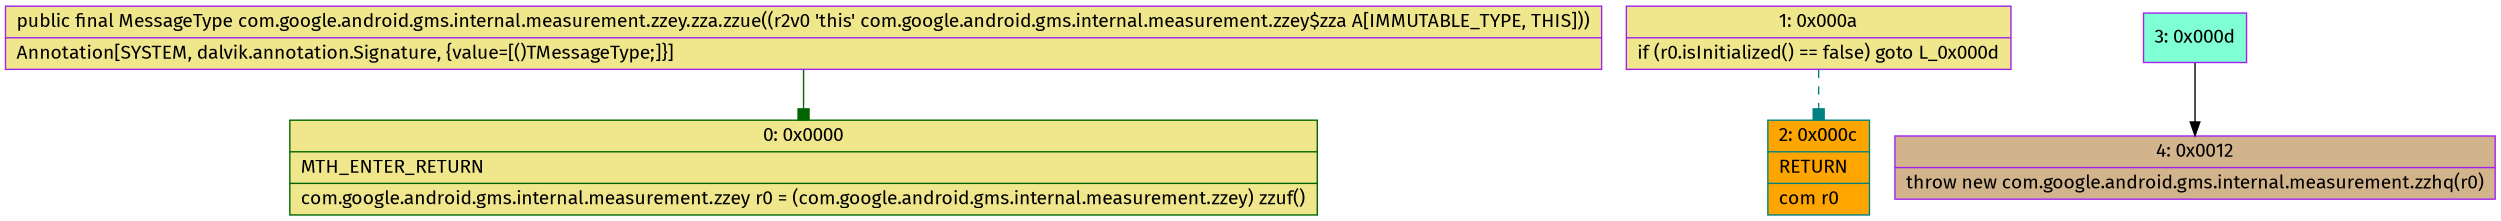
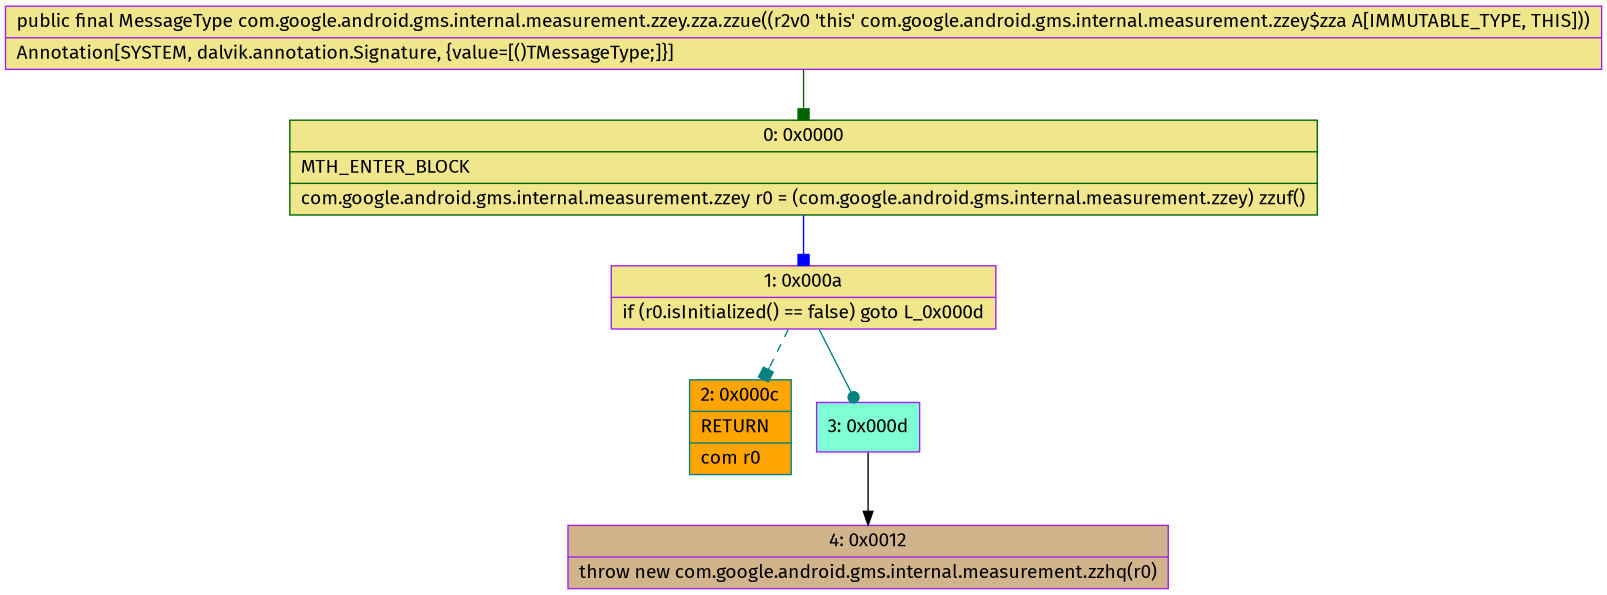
node "0: 0x0000": text "MTH_ENTER_RETURN" -> "MTH_ENTER_BLOCK"
edge "0: 0x0000" -> "1: 0x000a": added
edge "1: 0x000a" -> "3: 0x000d": added
